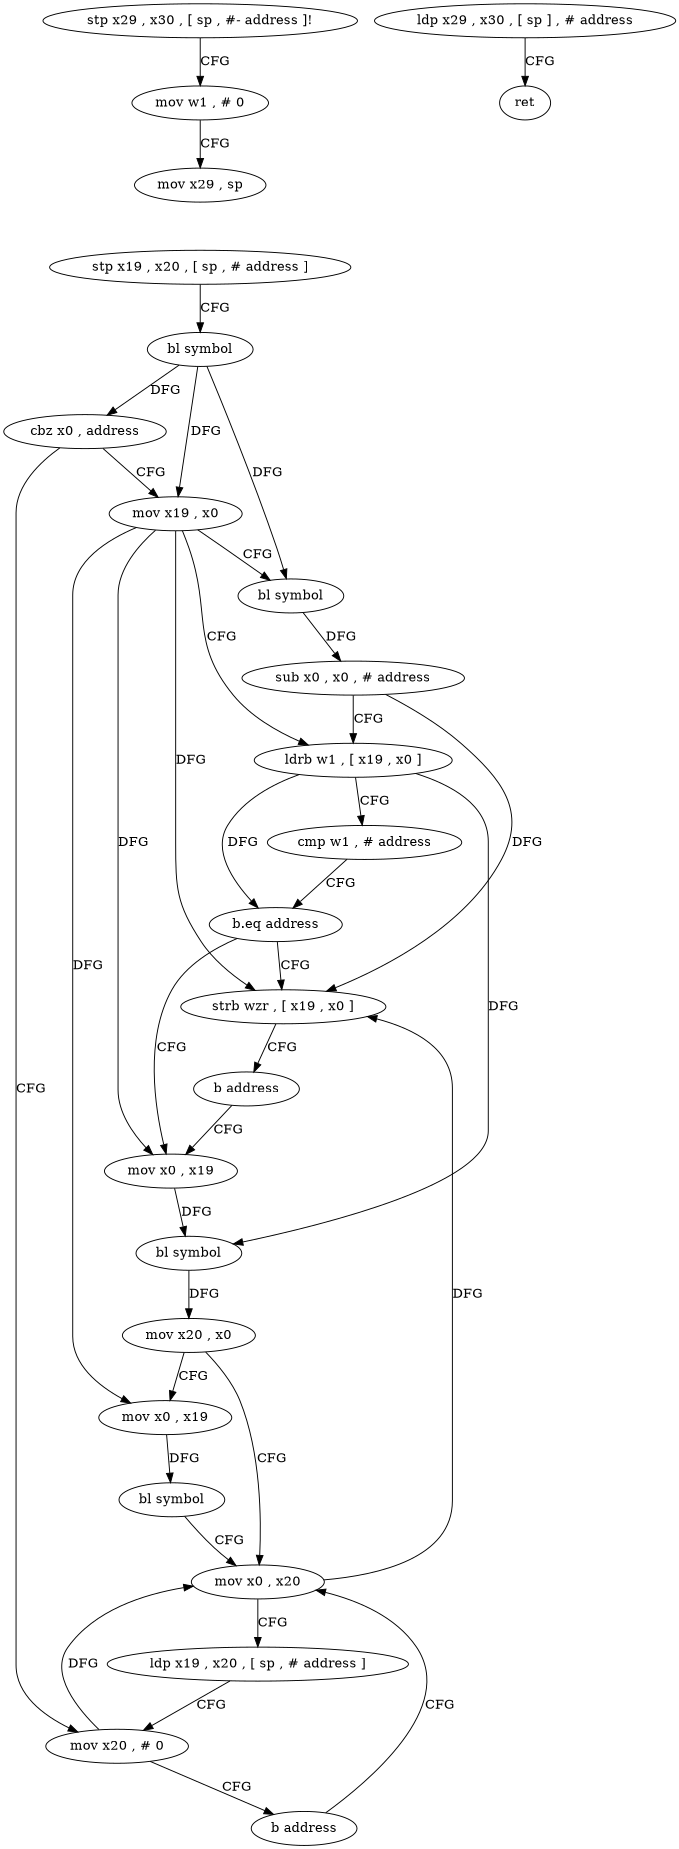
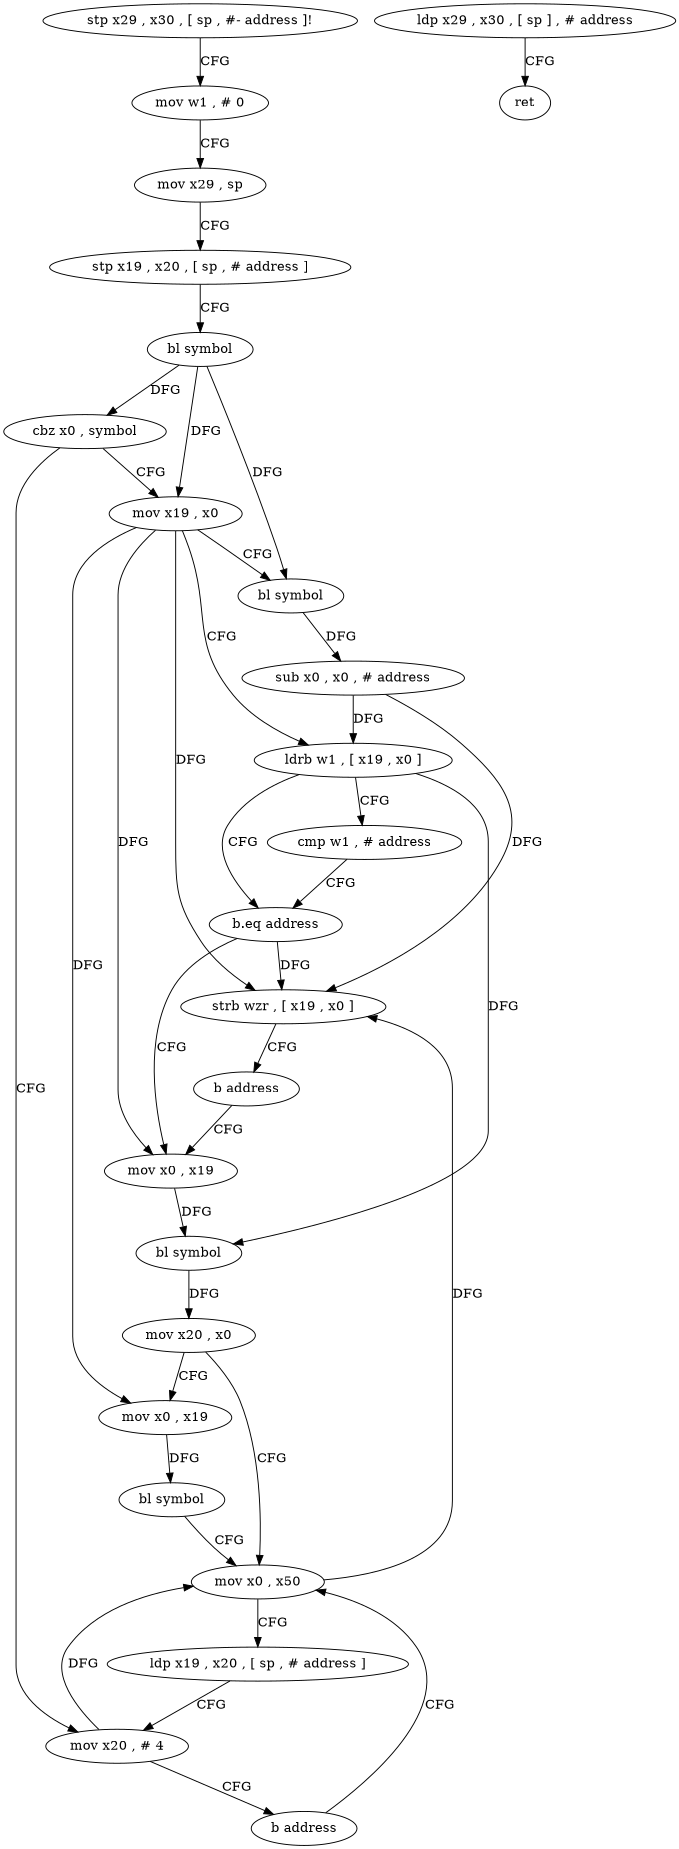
edge "mov x29 , sp" -> "stp x19 , x20 , [ sp , # address ]": added, label "CFG"
node "cbz x0 , address": label "cbz x0 , address" -> "cbz x0 , symbol"
edge "sub x0 , x0 , # address" -> "ldrb w1 , [ x19 , x0 ]": label "CFG" -> "DFG"
edge "ldrb w1 , [ x19 , x0 ]" -> "b.eq address": label "DFG" -> "CFG"
edge "b.eq address" -> "strb wzr , [ x19 , x0 ]": label "CFG" -> "DFG"
node "mov x0 , x20": label "mov x0 , x20" -> "mov x0 , x50"
node "mov x20 , # 0": label "mov x20 , # 0" -> "mov x20 , # 4"
